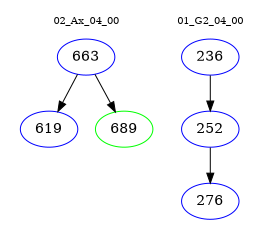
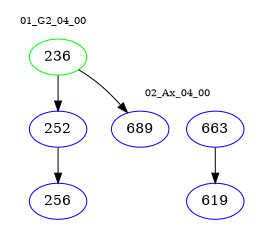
node "236": color blue -> green
edge "663" -> "689": now "236" -> "689"
node "689": color green -> blue
node "276": label "276" -> "256"
